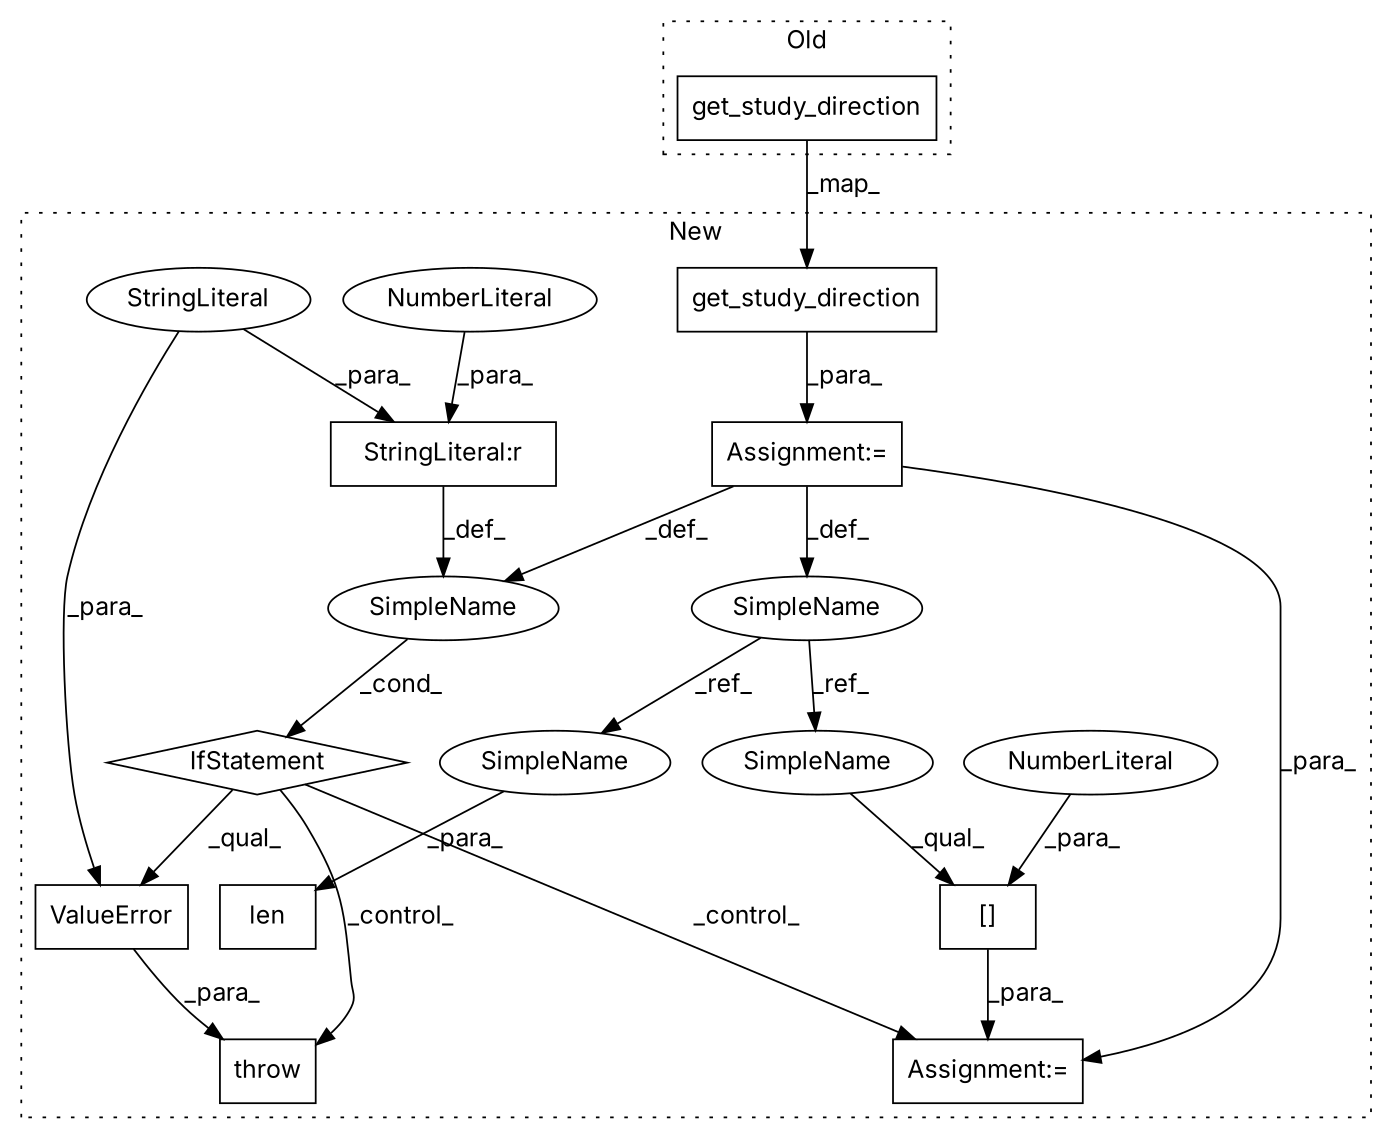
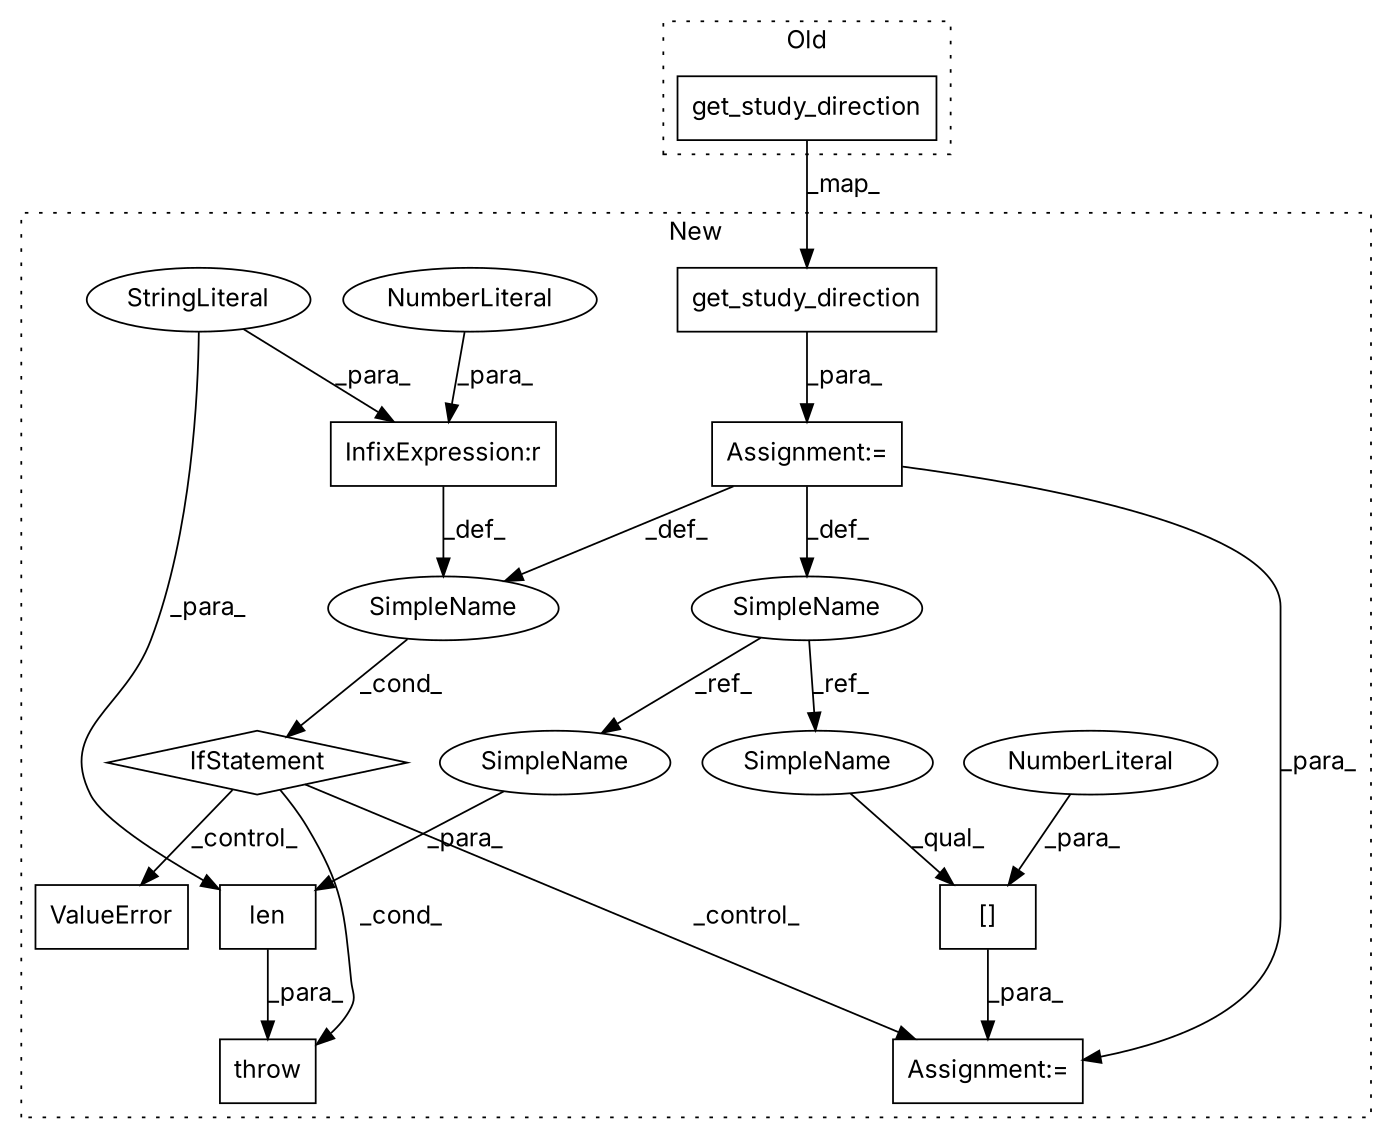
node "StringLiteral:r": label "StringLiteral:r" -> "InfixExpression:r"
edge "StringLiteral" -> "ValueError": now "StringLiteral" -> "len"
edge "IfStatement" -> "ValueError": label "_qual_" -> "_control_"
edge "IfStatement" -> "throw": label "_control_" -> "_cond_"
edge "ValueError" -> "throw": now "len" -> "throw"
